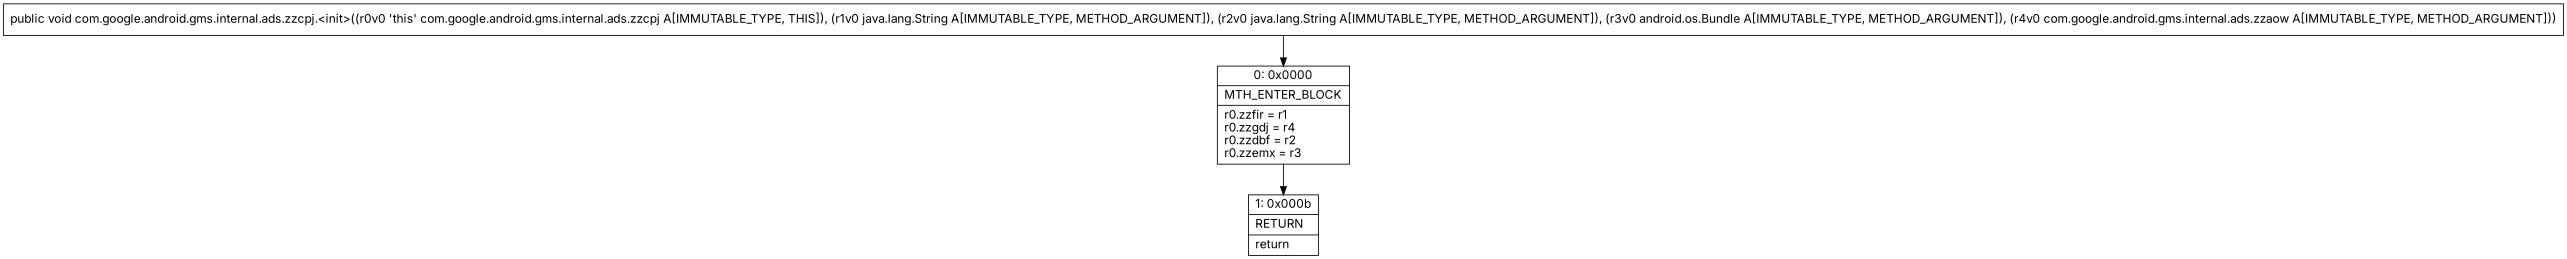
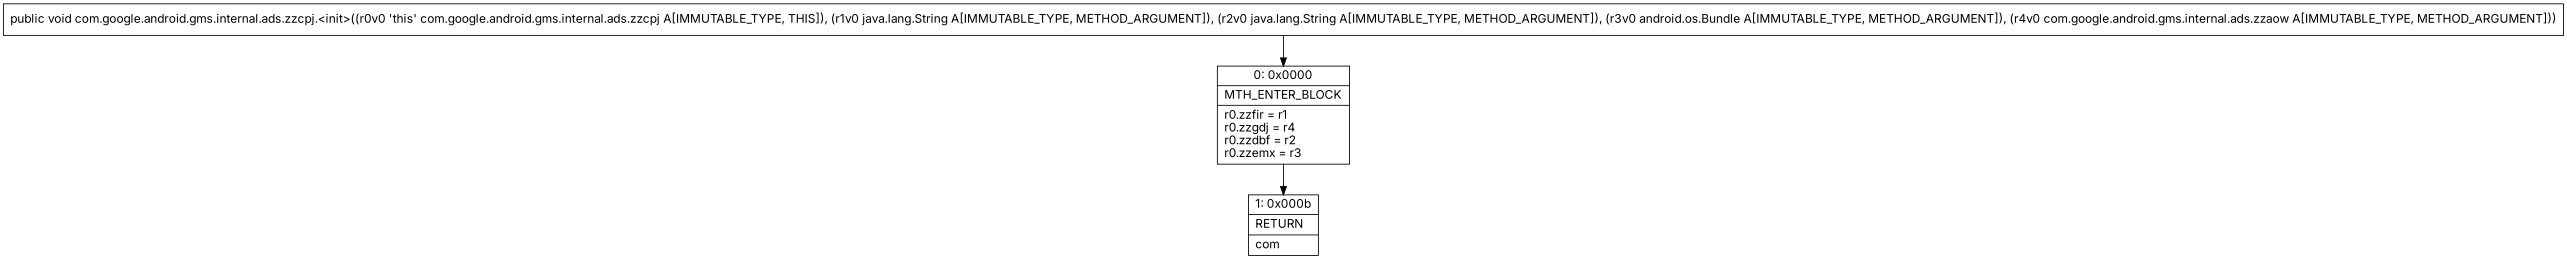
node "1: 0x000b": text "return" -> "com"
